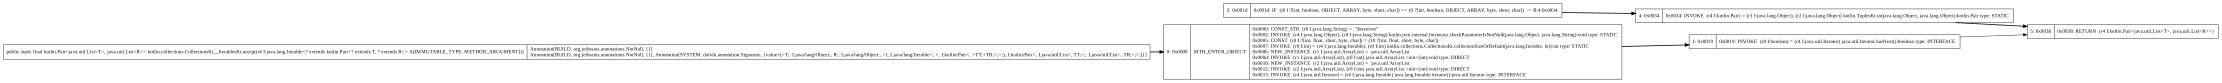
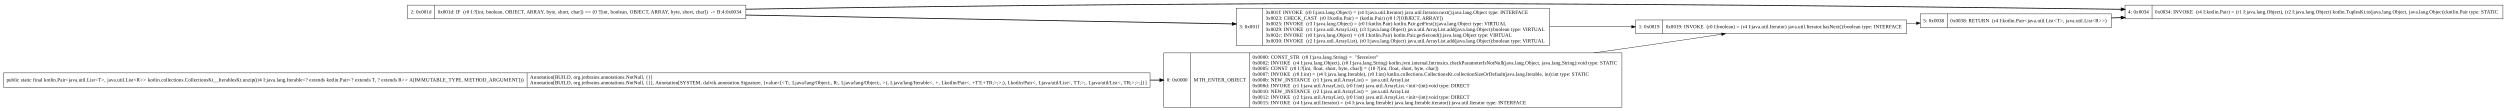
edge "4: 0x0034" -> "5: 0x0038": reversed
node "3: 0x001f": added
edge "0: 0x0000" -> "1: 0x0019": style bold -> solid
